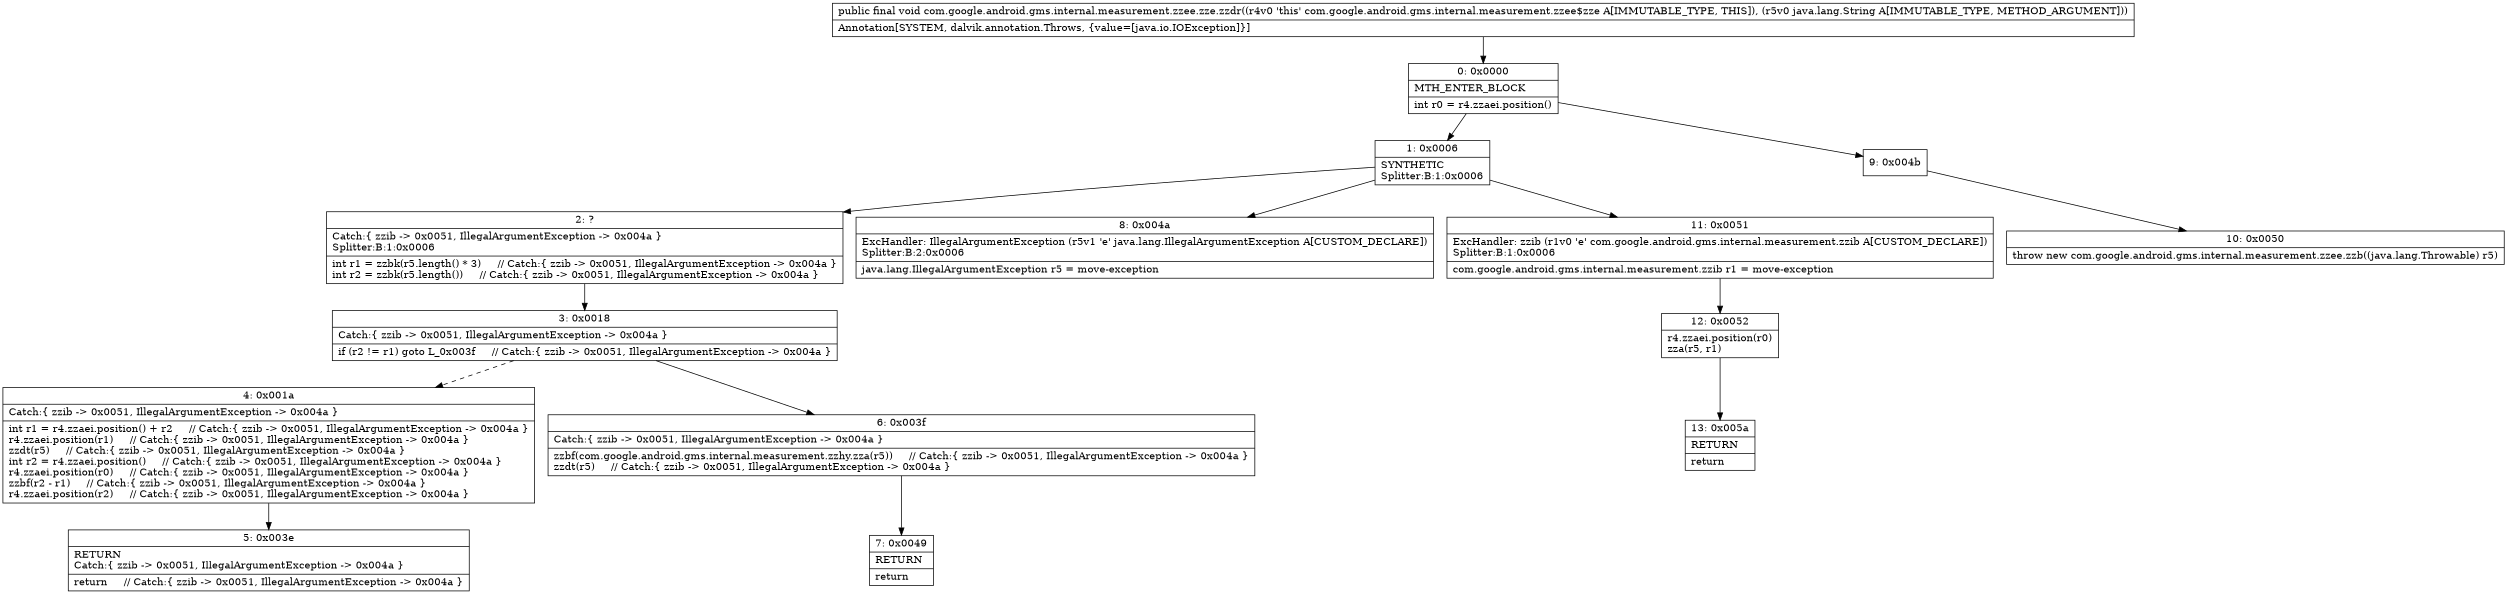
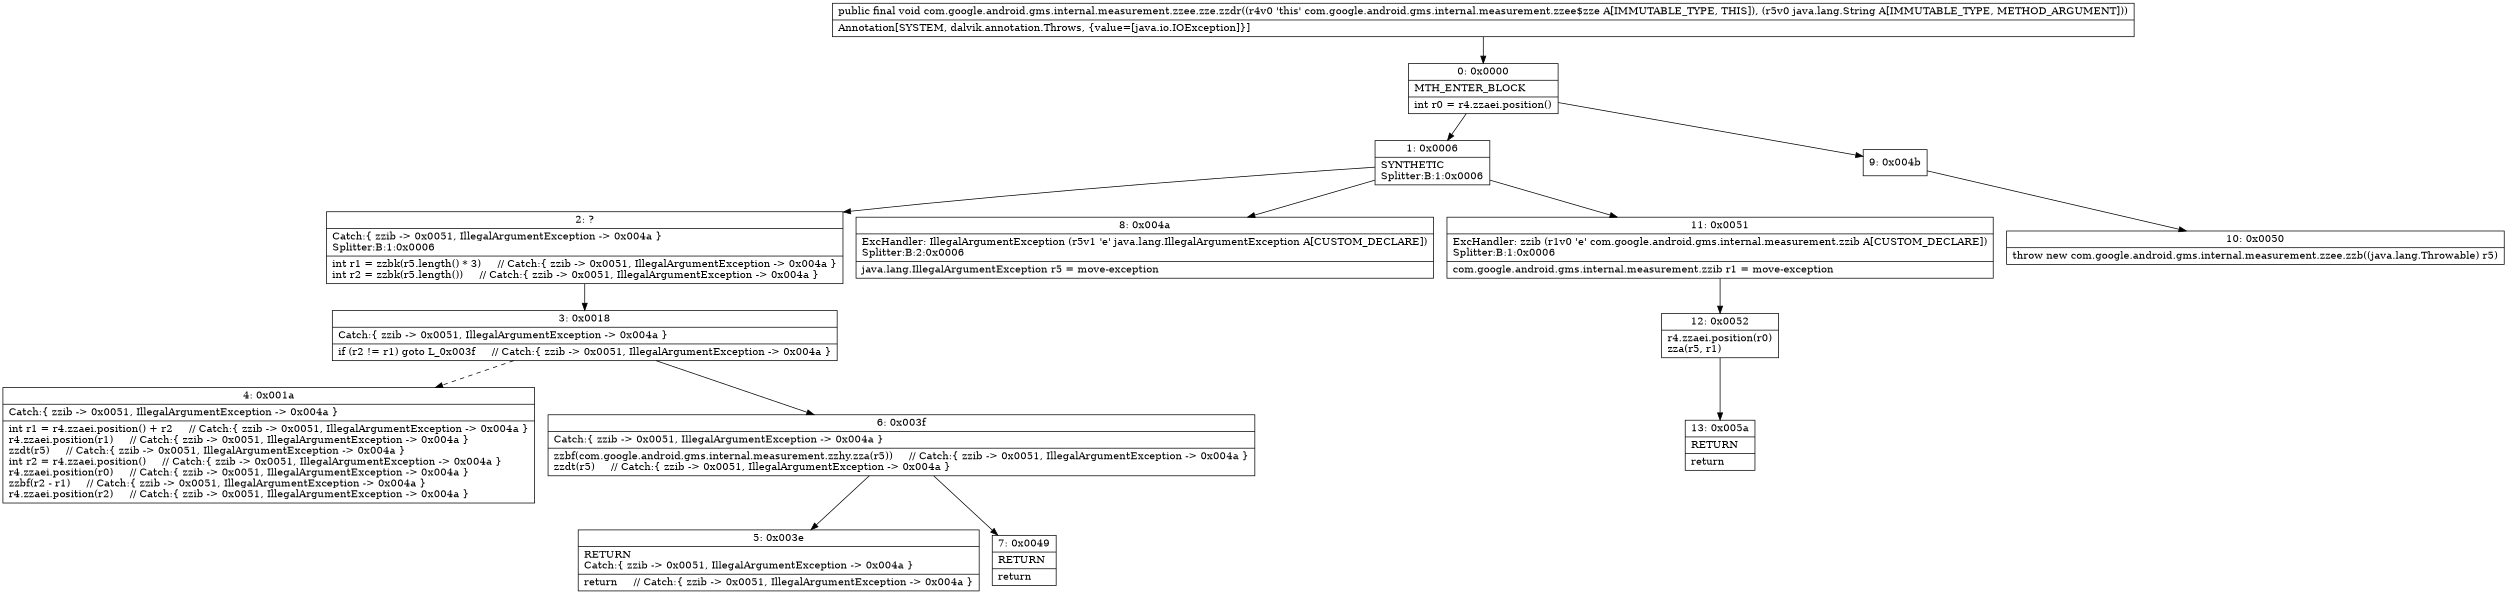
edge "4: 0x001a" -> "5: 0x003e": now "6: 0x003f" -> "5: 0x003e"
